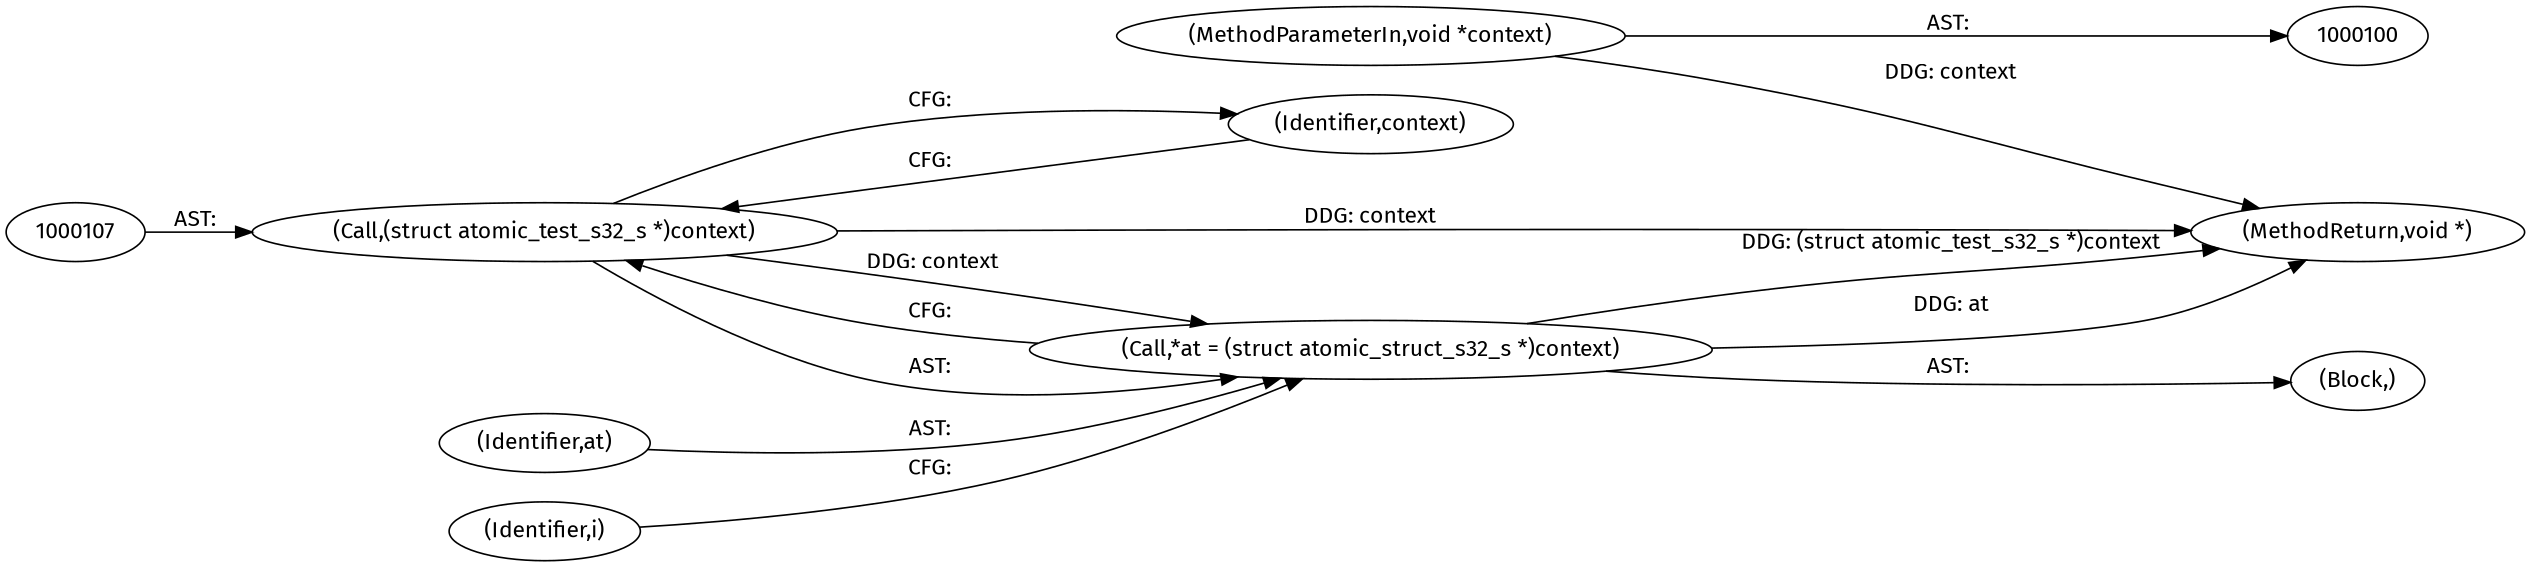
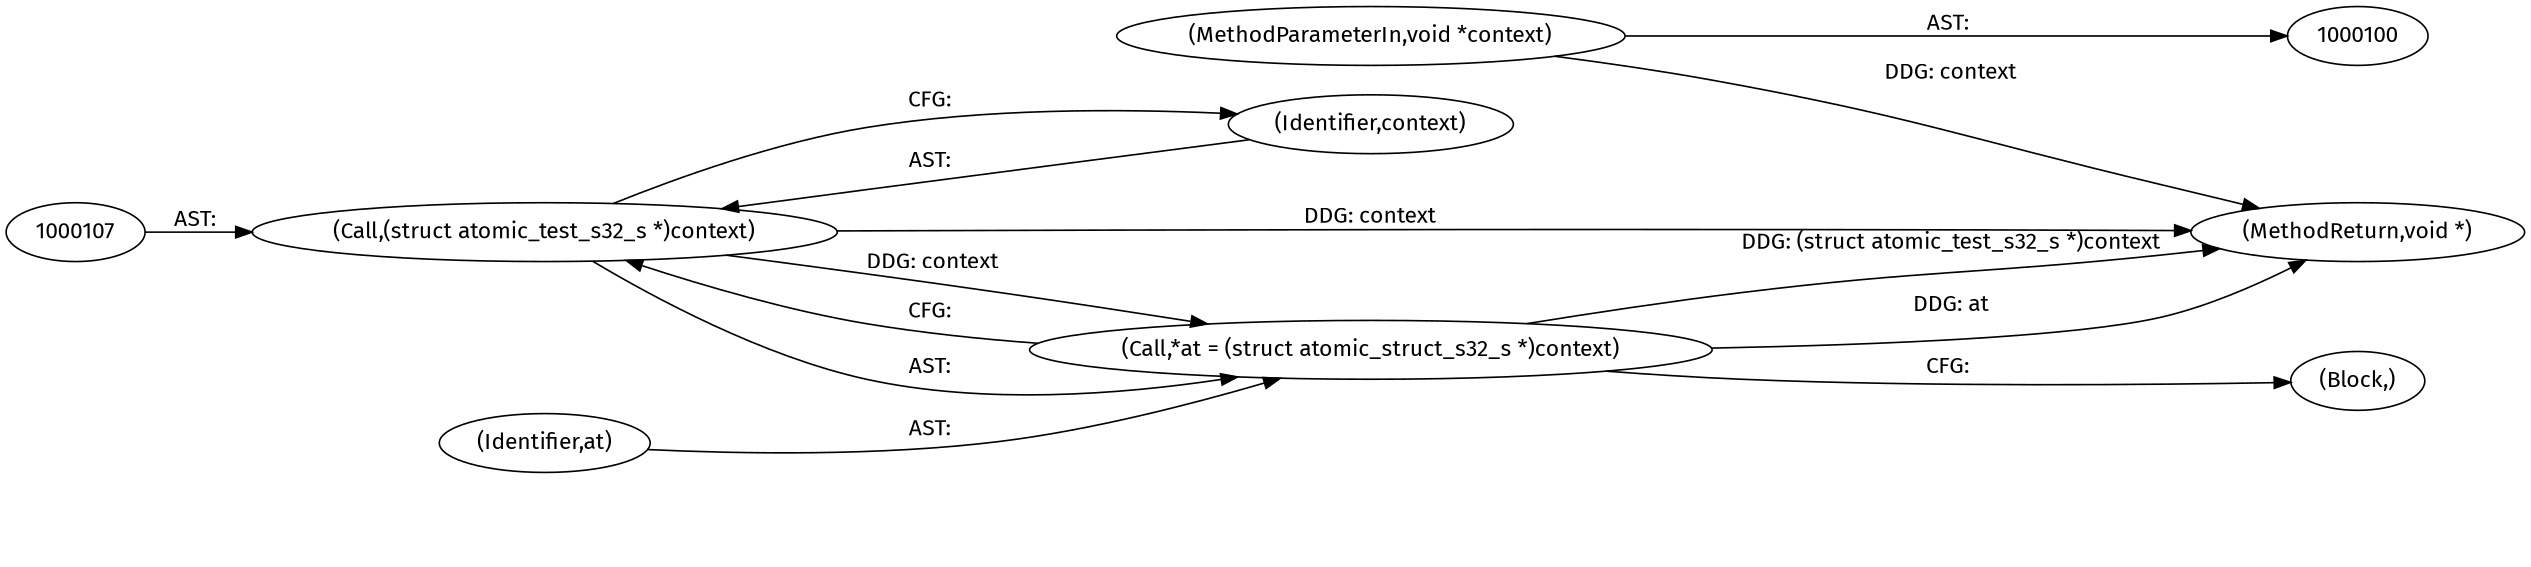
edge "(Identifier,context)" -> "(Call,(struct atomic_test_s32_s *)context)": label "CFG: " -> "AST: "
edge "(Call,*at = (struct atomic_struct_s32_s *)context)" -> "(Block,)": label "AST: " -> "CFG: "
node "(Identifier,i)": removed
